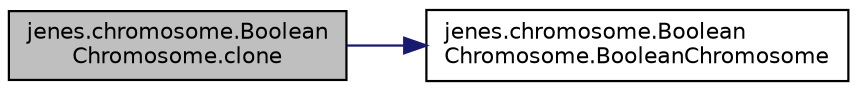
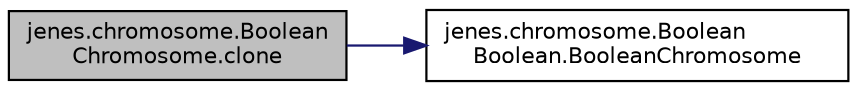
node "jenes.chromosome.Boolean Chromosome.BooleanChromosome": label "jenes.chromosome.Boolean Chromosome.BooleanChromosome" -> "jenes.chromosome.Boolean Boolean.BooleanChromosome"
